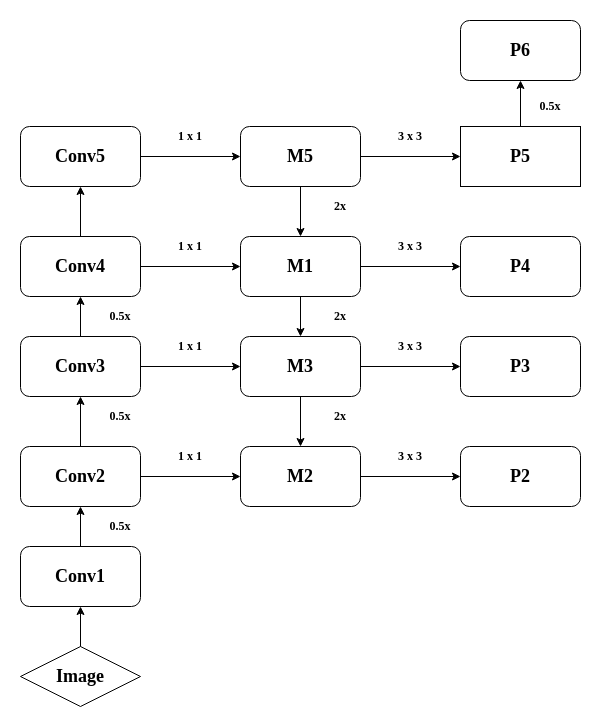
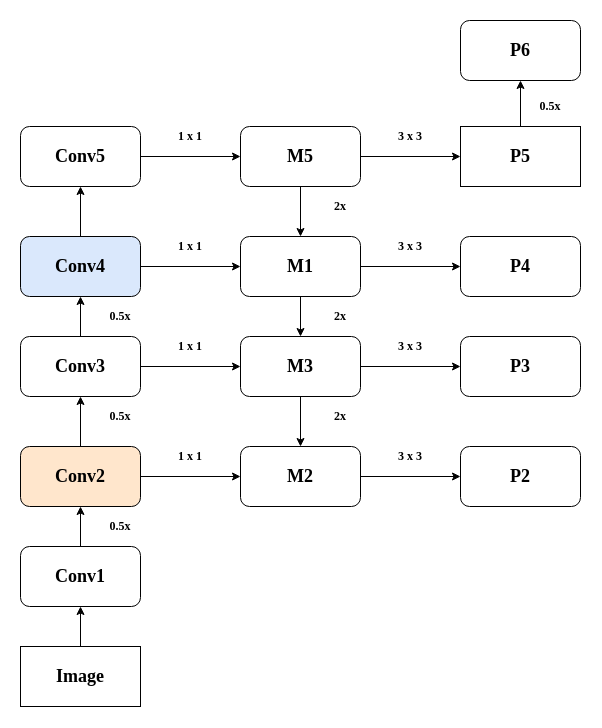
node "Conv4": fillcolor #ffffff -> #dae8fc
node "Conv2": fillcolor #ffffff -> #ffe6cc
node "Image": shape diamond -> rectangle
